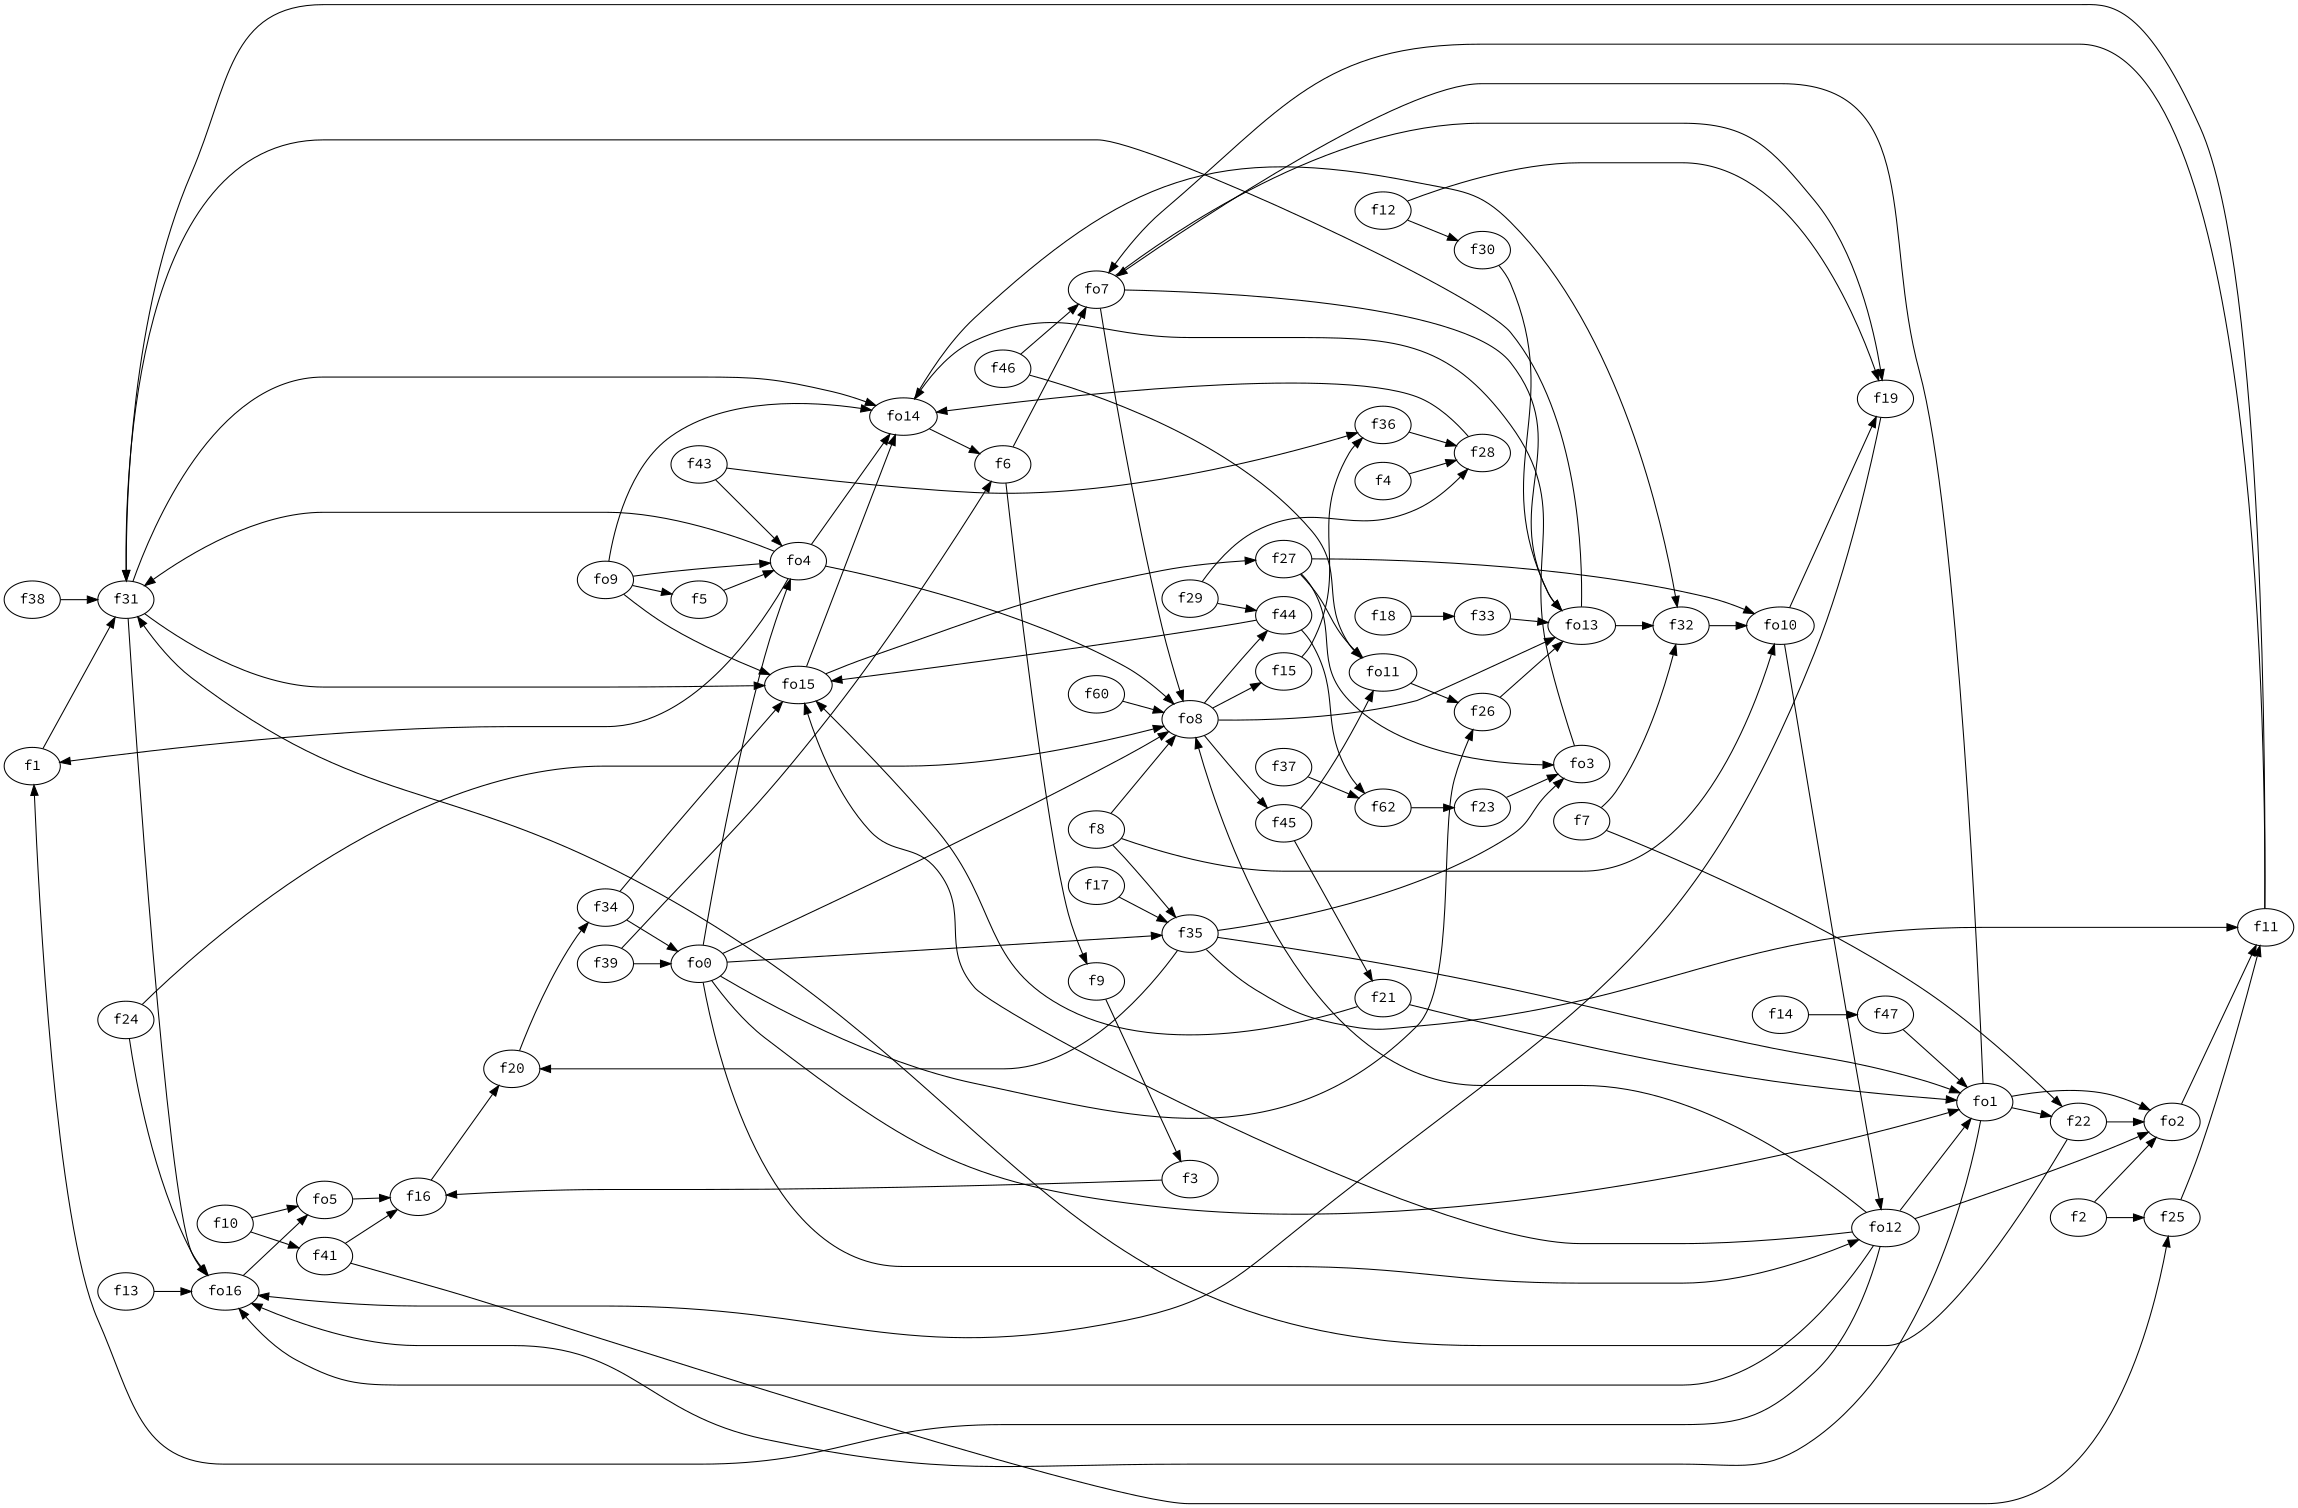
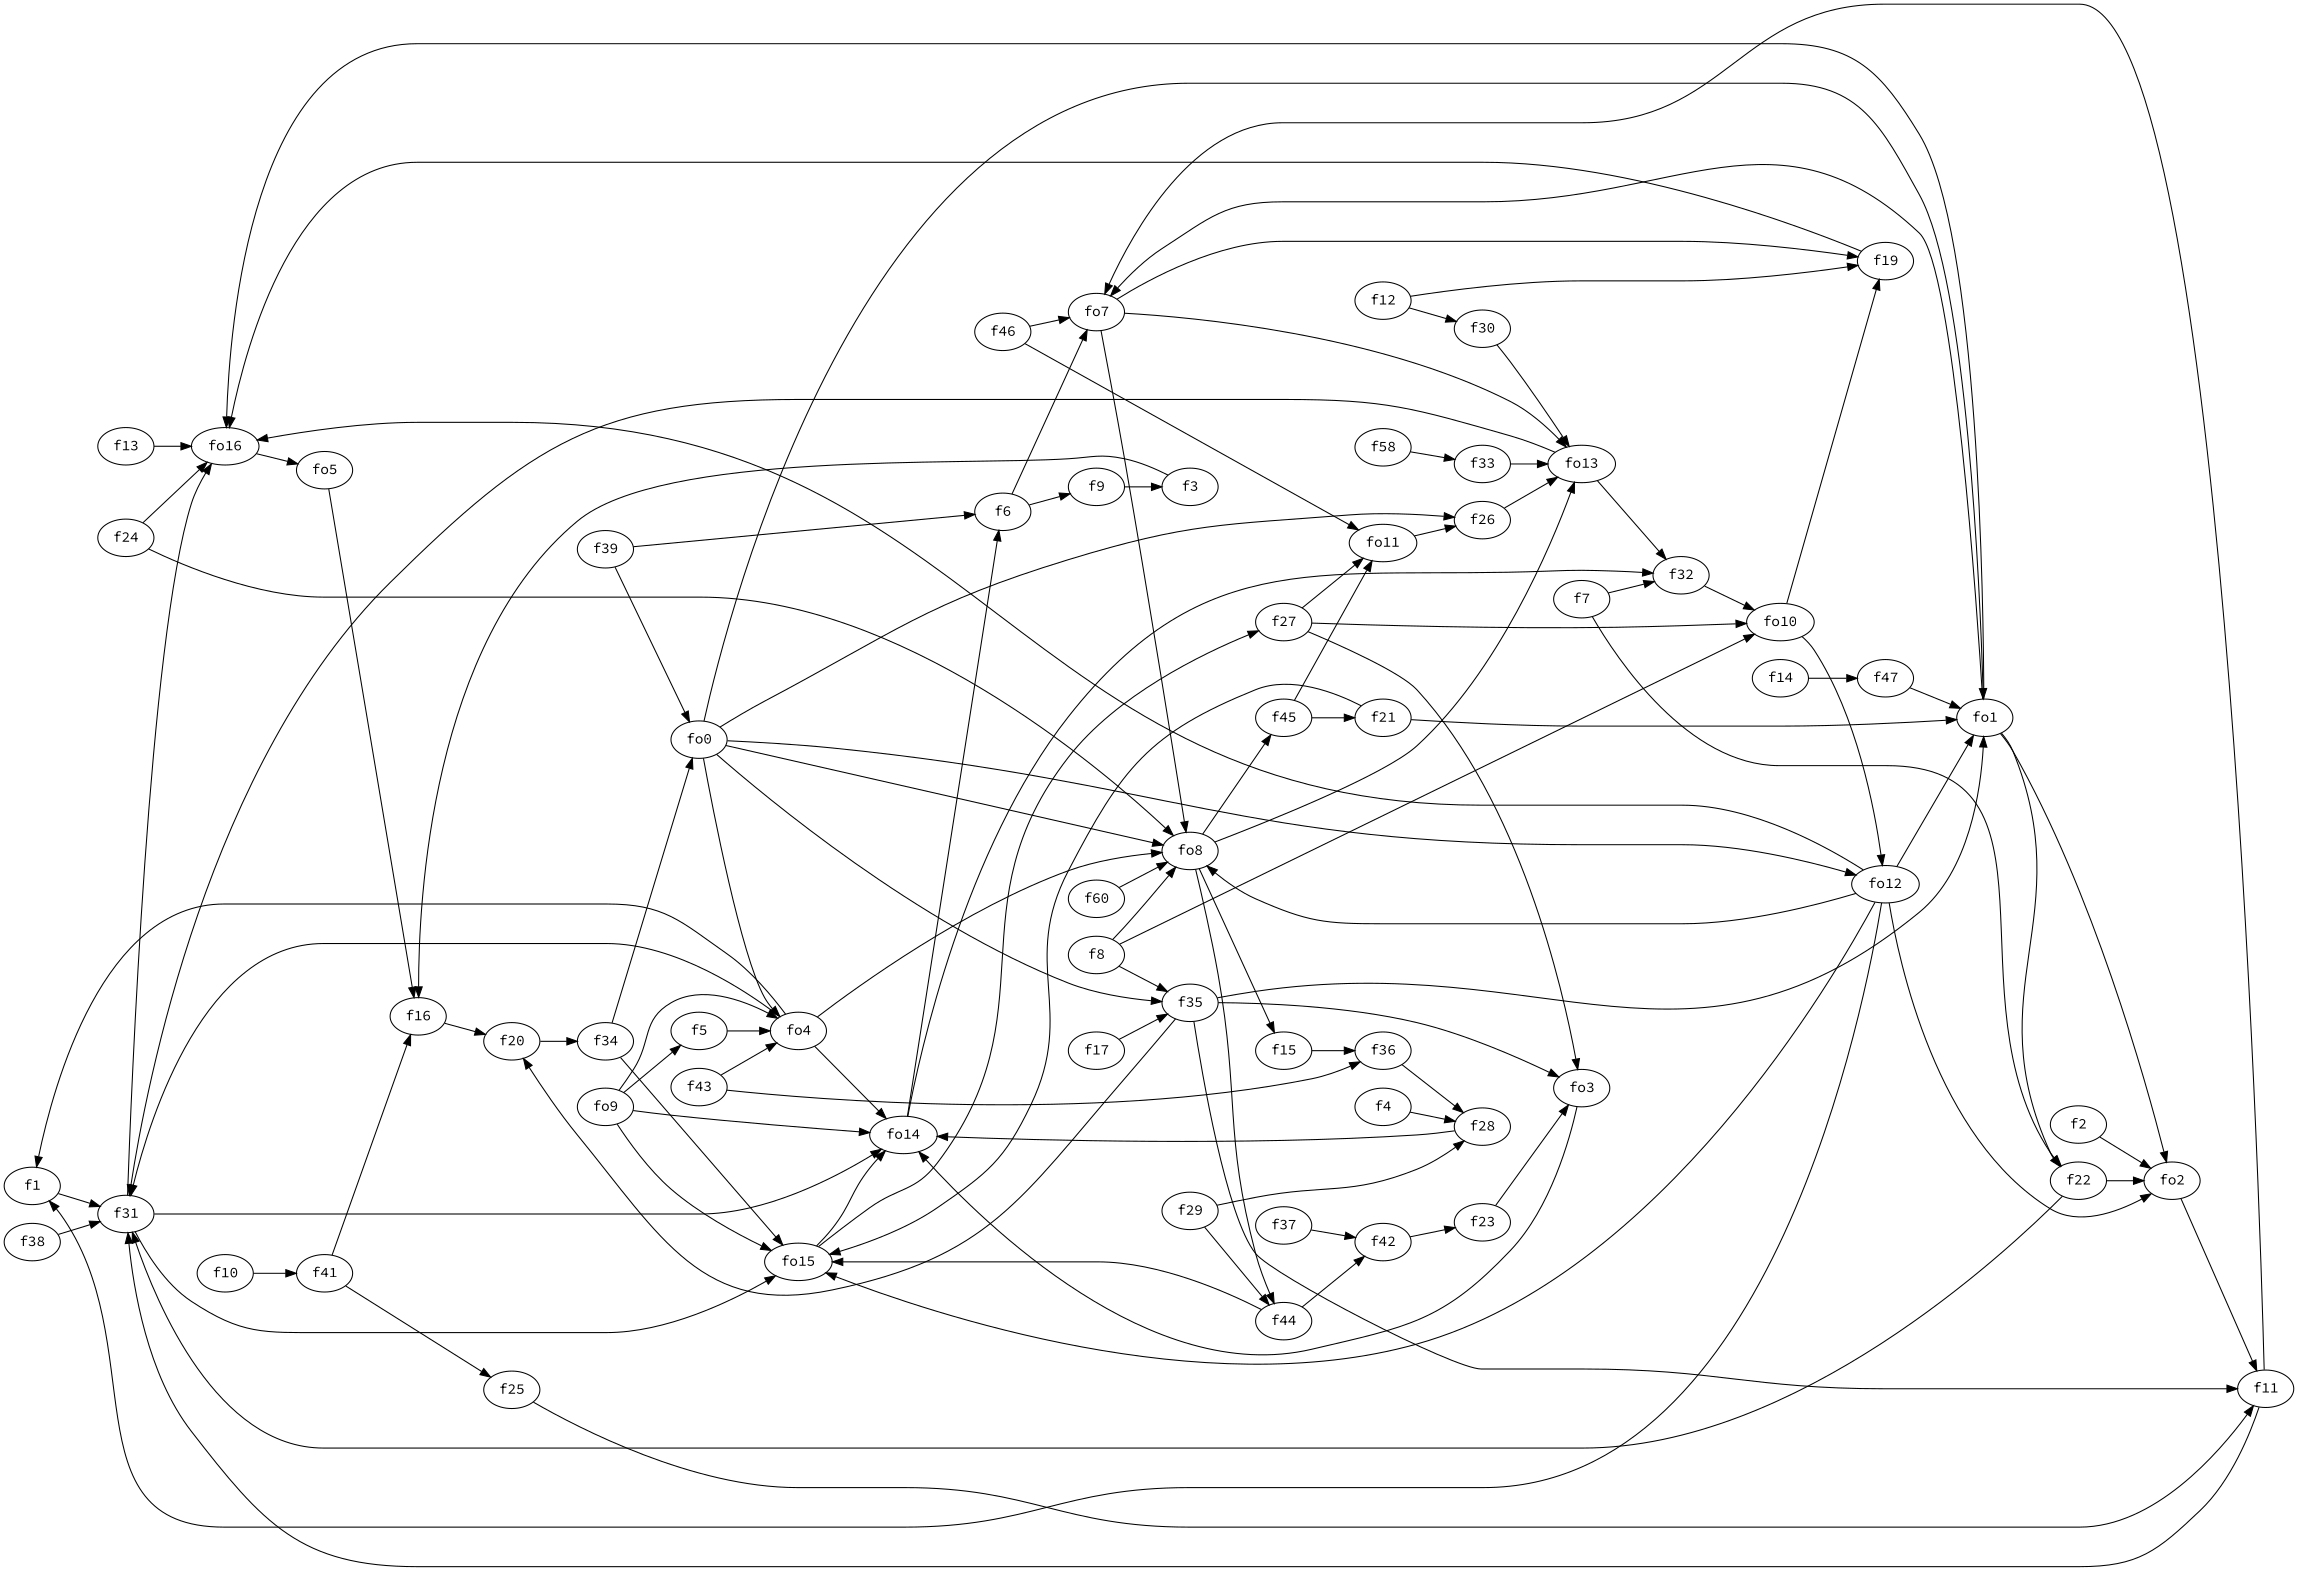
node "f18": label "f18" -> "f58"
node "f62": label "f62" -> "f42"
edge "f10" -> "fo5": removed
edge "f2" -> "f25": removed
